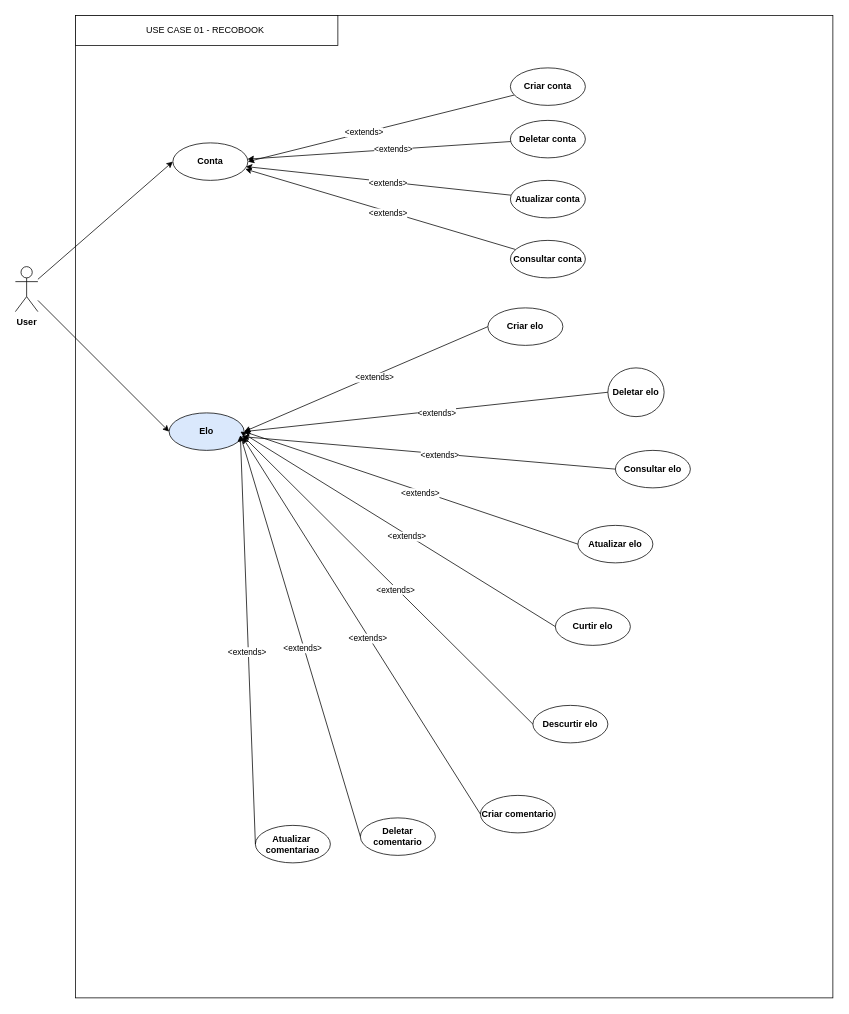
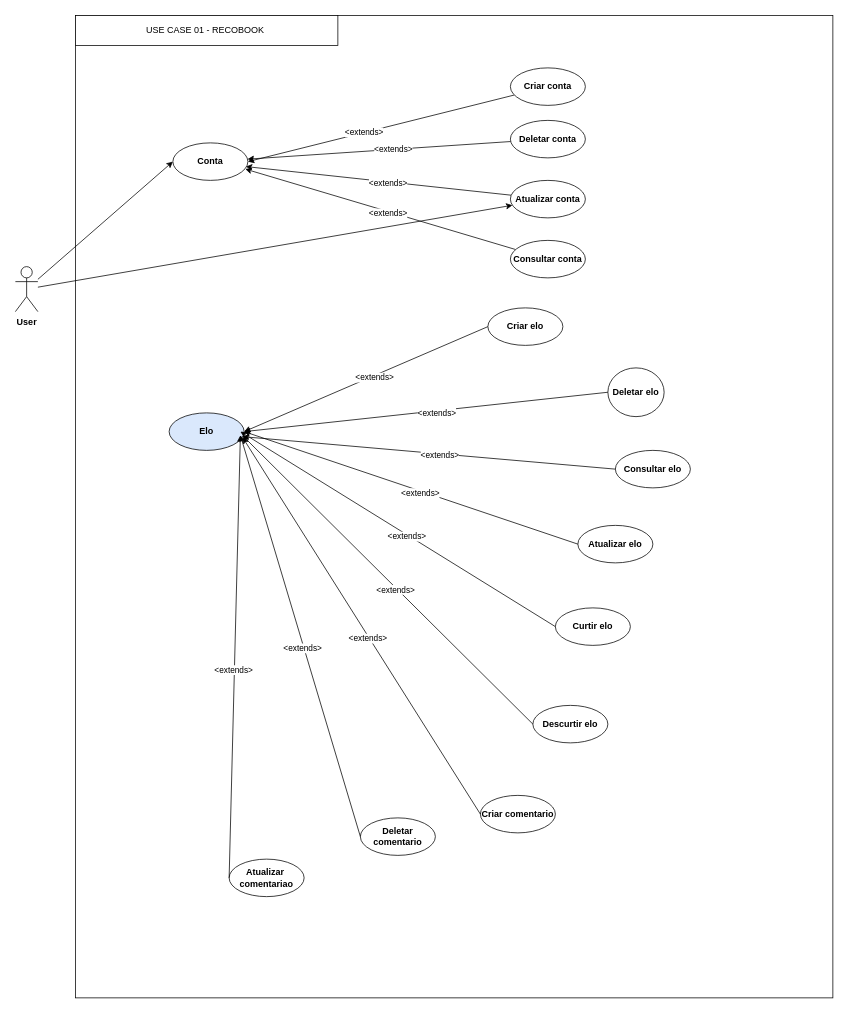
edge "User" -> "Elo": now "User" -> "Atualizar conta"
node "Atualizar comentariao": moved (293, 844) -> (267, 878)
